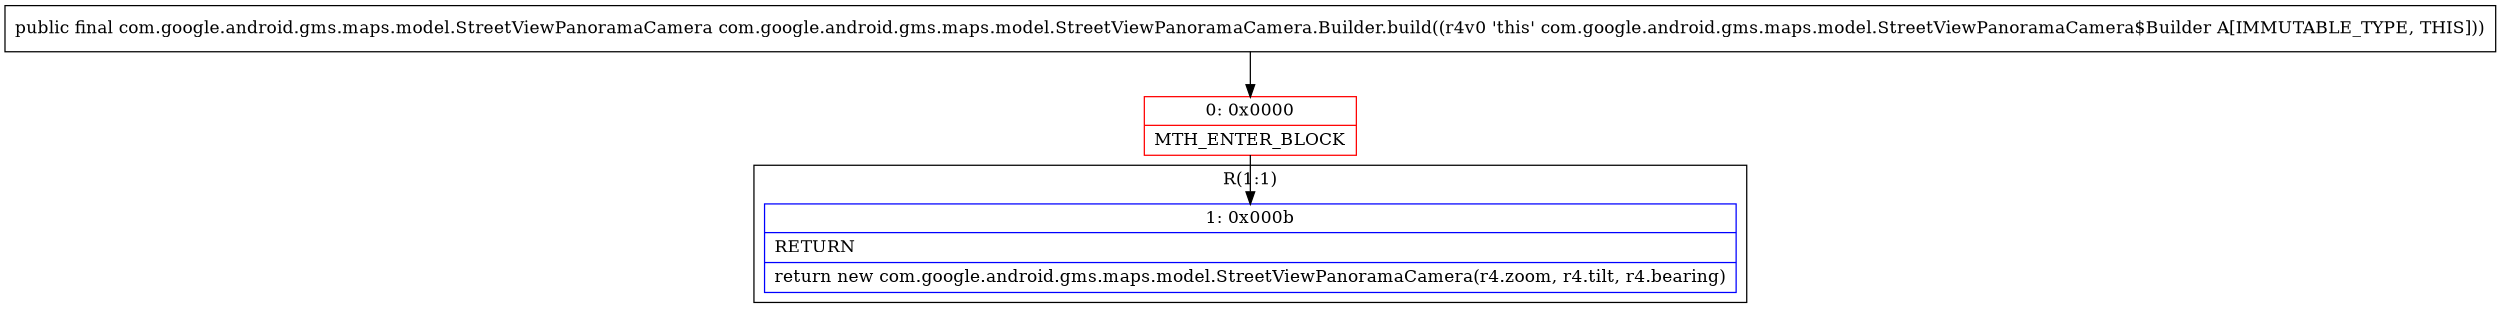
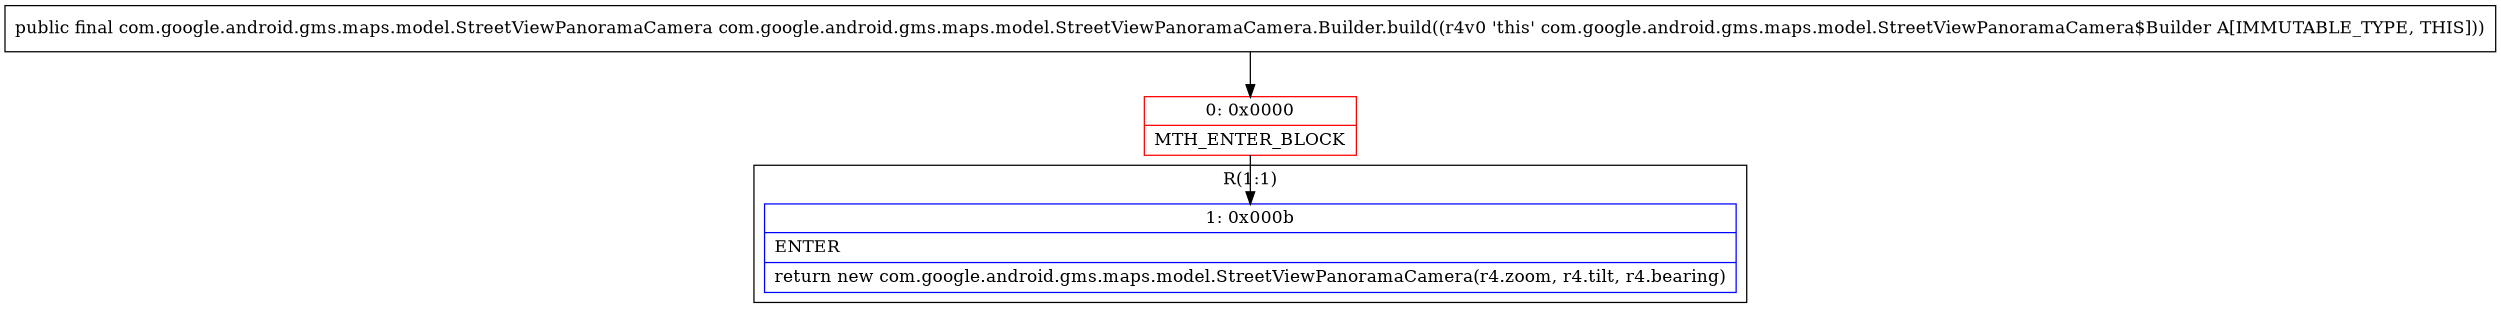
node "1: 0x000b": text "RETURN" -> "ENTER"
